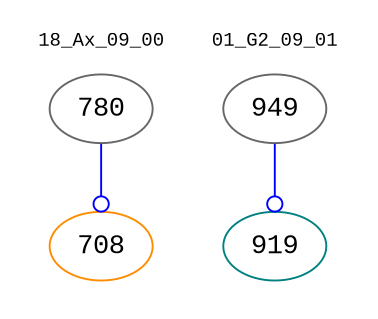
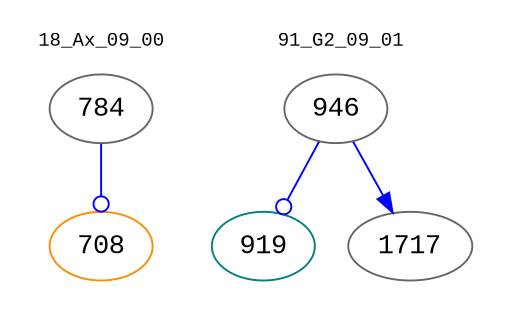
cluster "01_G2_09_01": label "01_G2_09_01" -> "91_G2_09_01"
node "780": label "780" -> "784"
node "949": label "949" -> "946"
node "1717": added
